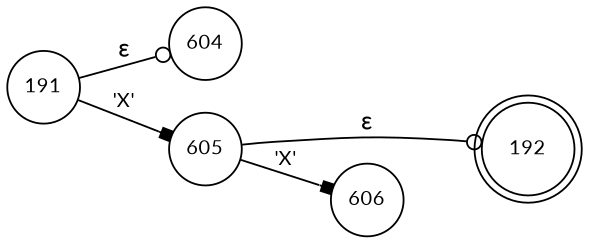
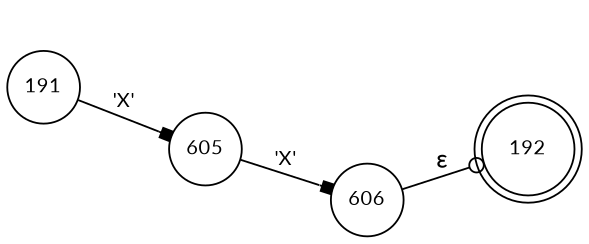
node "604": removed
edge "605" -> "192": now "606" -> "192"
